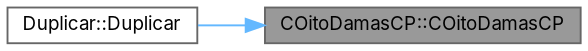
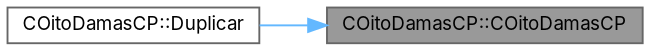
node "Duplicar::Duplicar": label "Duplicar::Duplicar" -> "COitoDamasCP::Duplicar"
